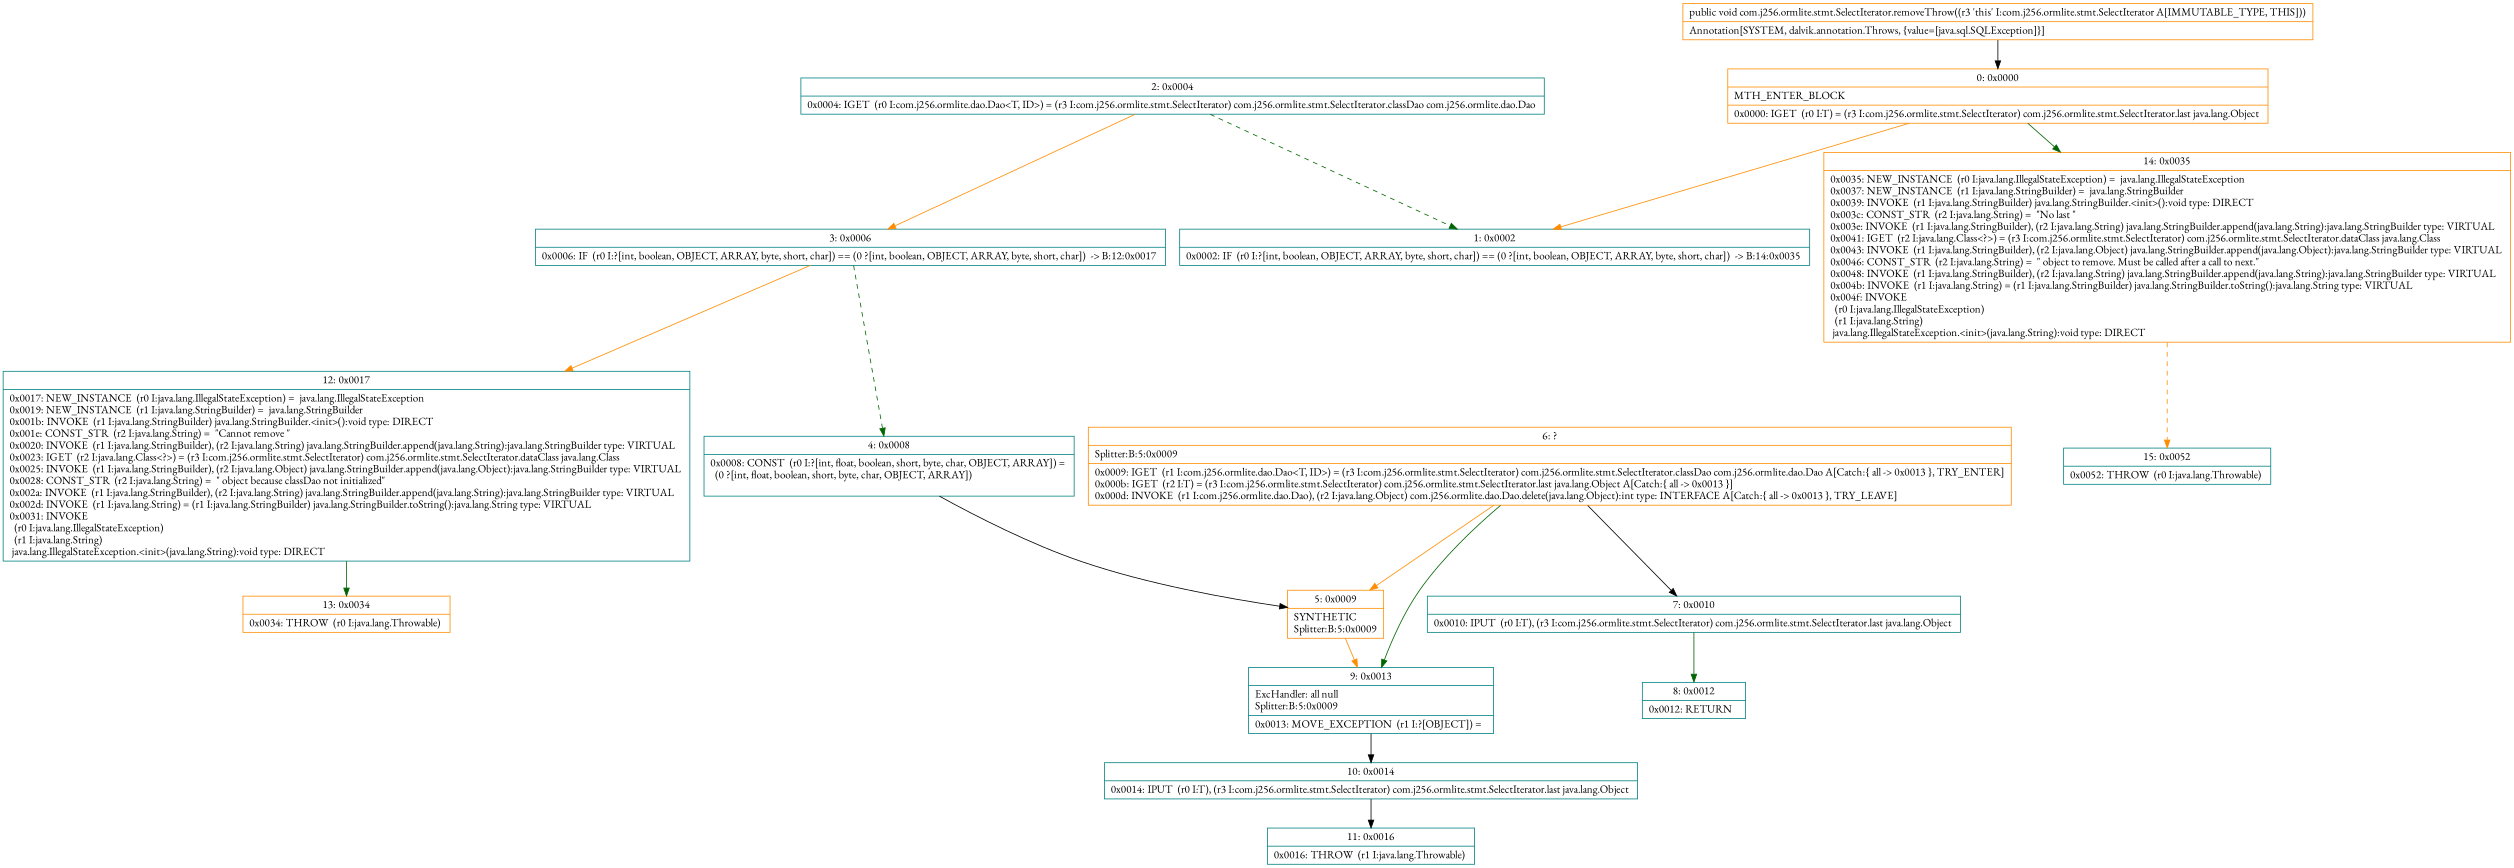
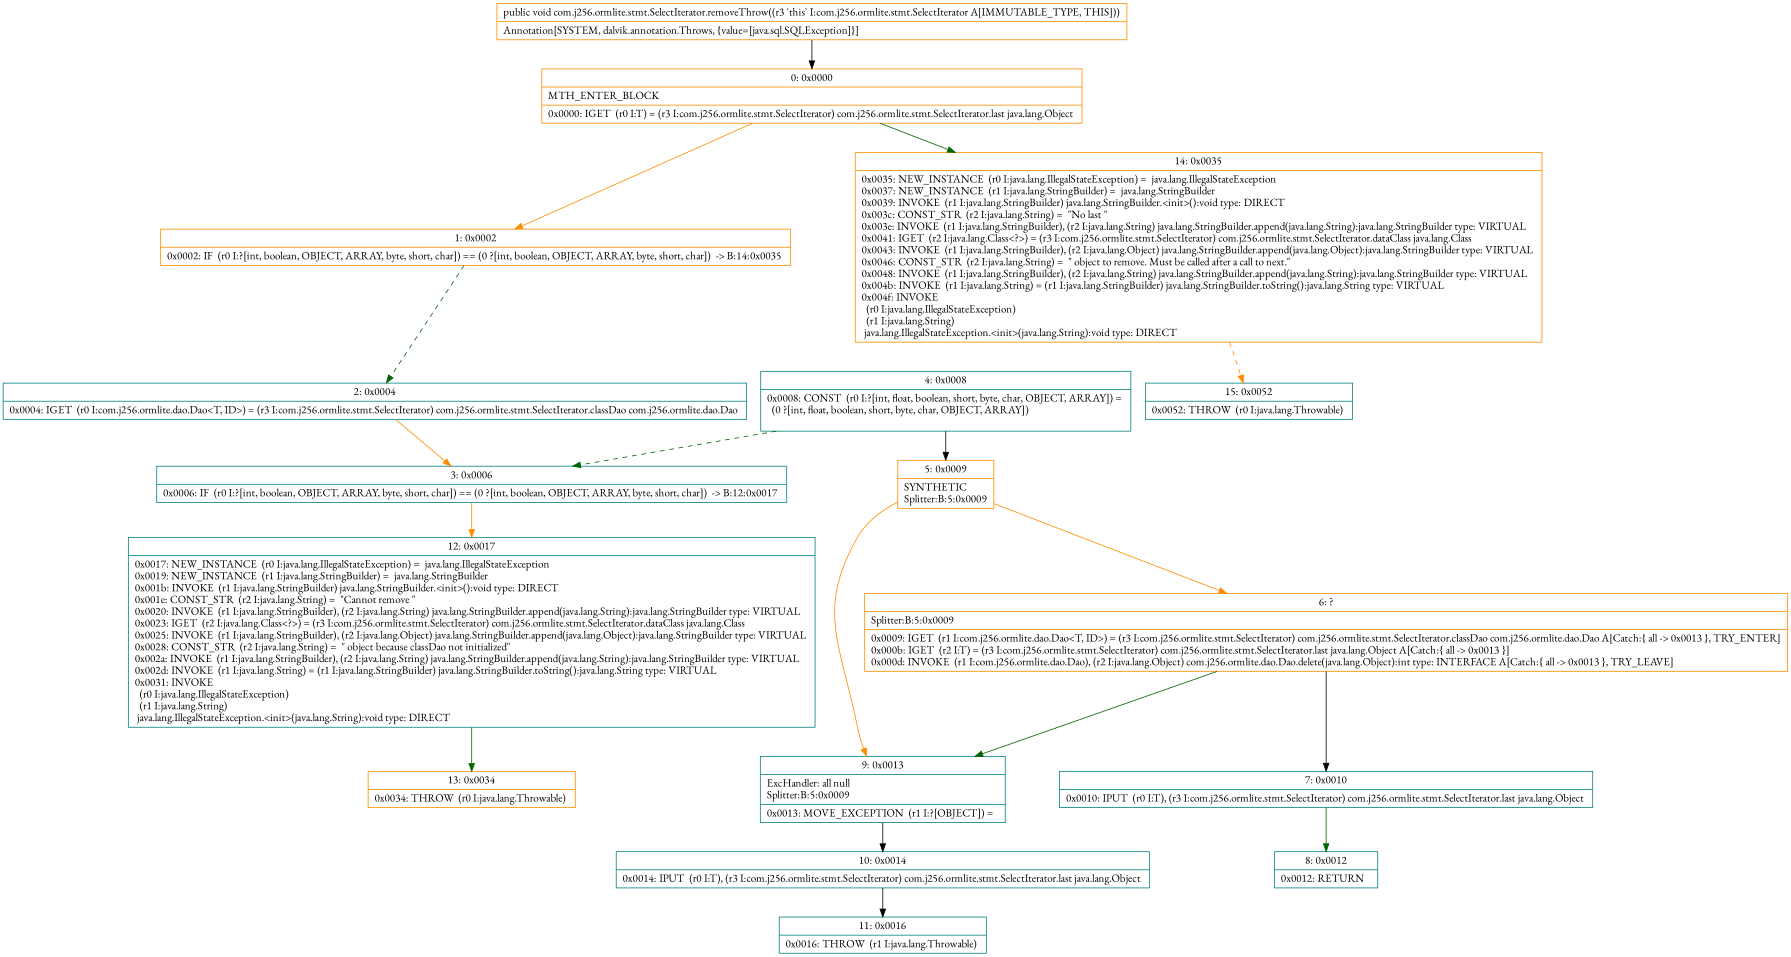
edge "2: 0x0004" -> "1: 0x0002": reversed
node "1: 0x0002": color teal -> darkorange
edge "3: 0x0006" -> "4: 0x0008": reversed
edge "6: ?" -> "5: 0x0009": reversed
